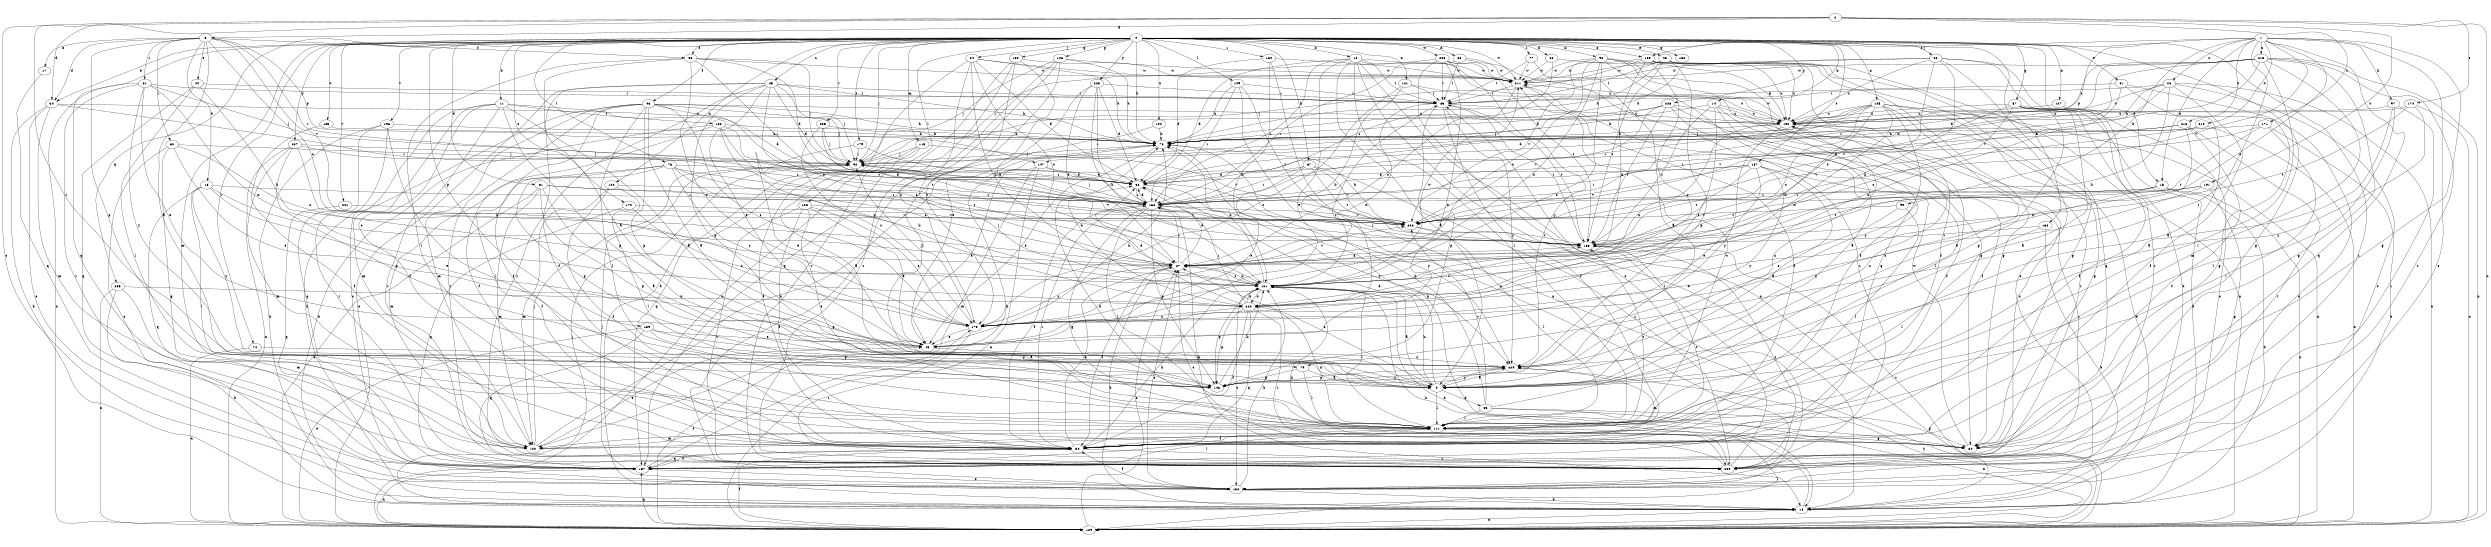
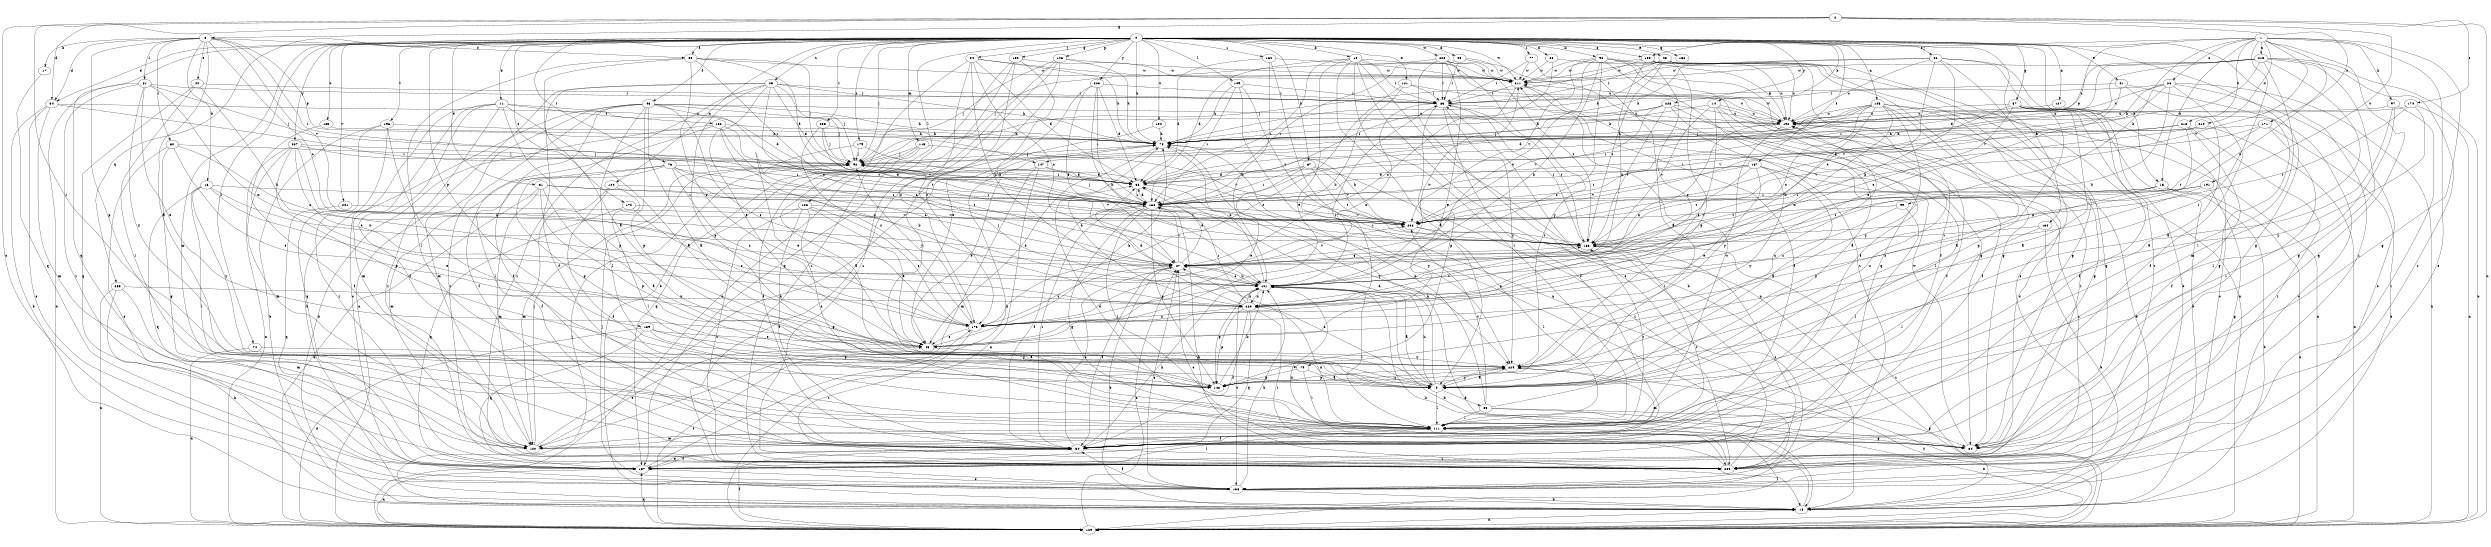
edge "227" -> "220": added, label "x"
edge "99" -> "175": now "99" -> "220"
